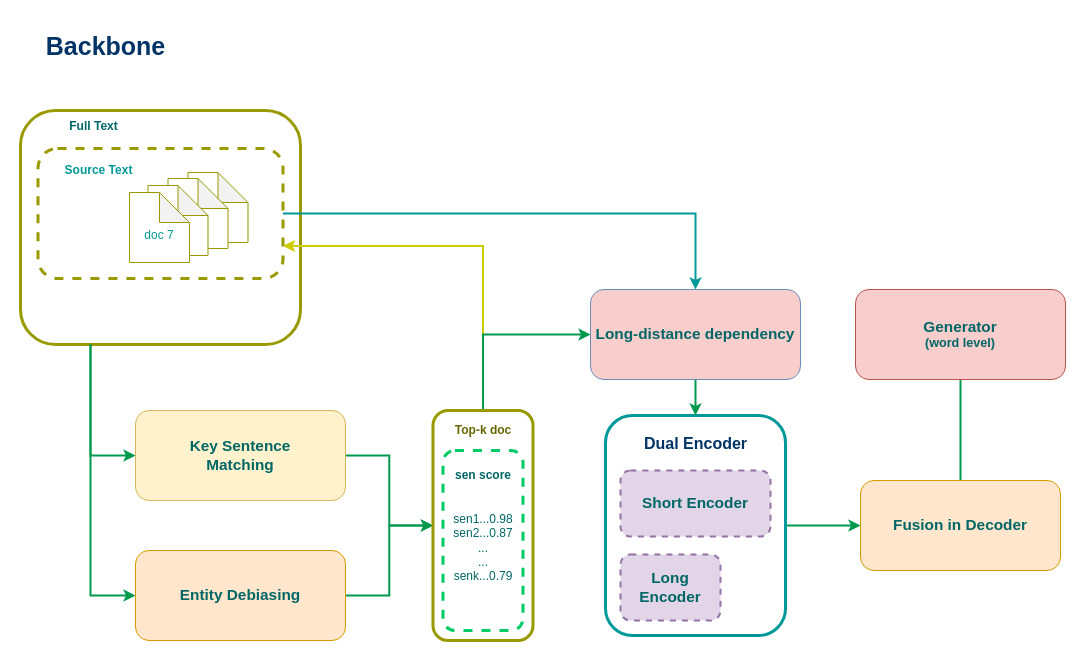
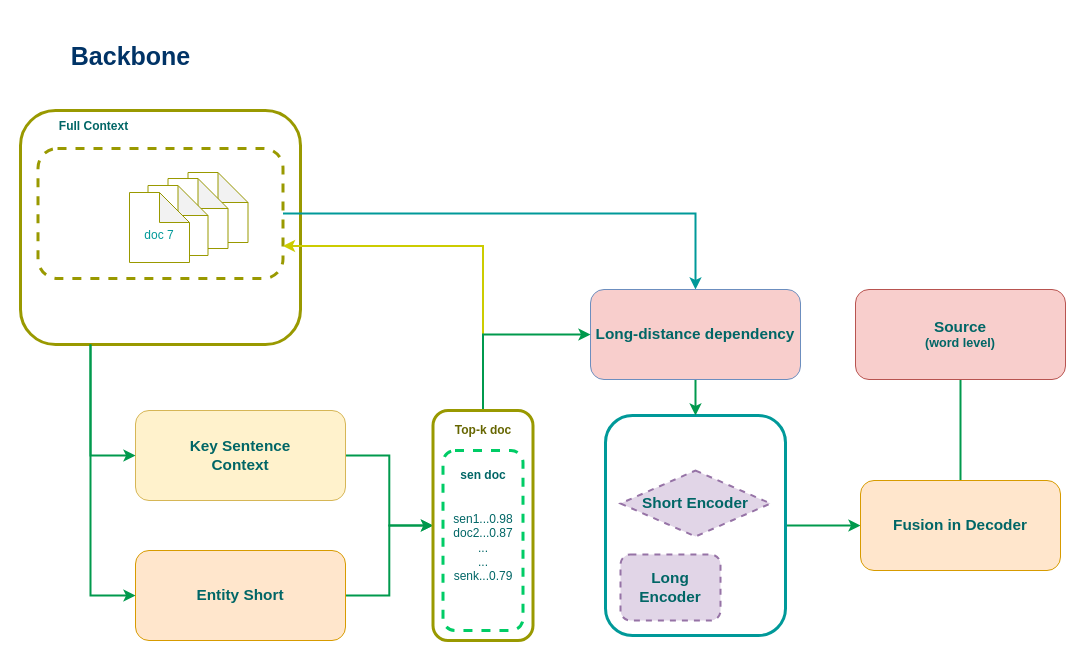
node "Backbone": moved (106, 46) -> (131, 56)
node "Full Text": label "Full Text" -> "Full Context"
node "Source Text": removed
node "Generator (word level)": label "Generator (word level)" -> "Source (word level)"
node "Dual Encoder": removed
node "Key Sentence Matching": label "Key Sentence Matching" -> "Key Sentence Context"
node "sen score": label "sen score" -> "sen doc"
node "Short Encoder": shape rounded rectangle -> diamond
node "sen1...0.98sen2...0.87... ...senk...0.79": label "sen1...0.98sen2...0.87... ...senk...0.79" -> "sen1...0.98doc2...0.87... ...senk...0.79"
node "Entity Debiasing": label "Entity Debiasing" -> "Entity Short"
